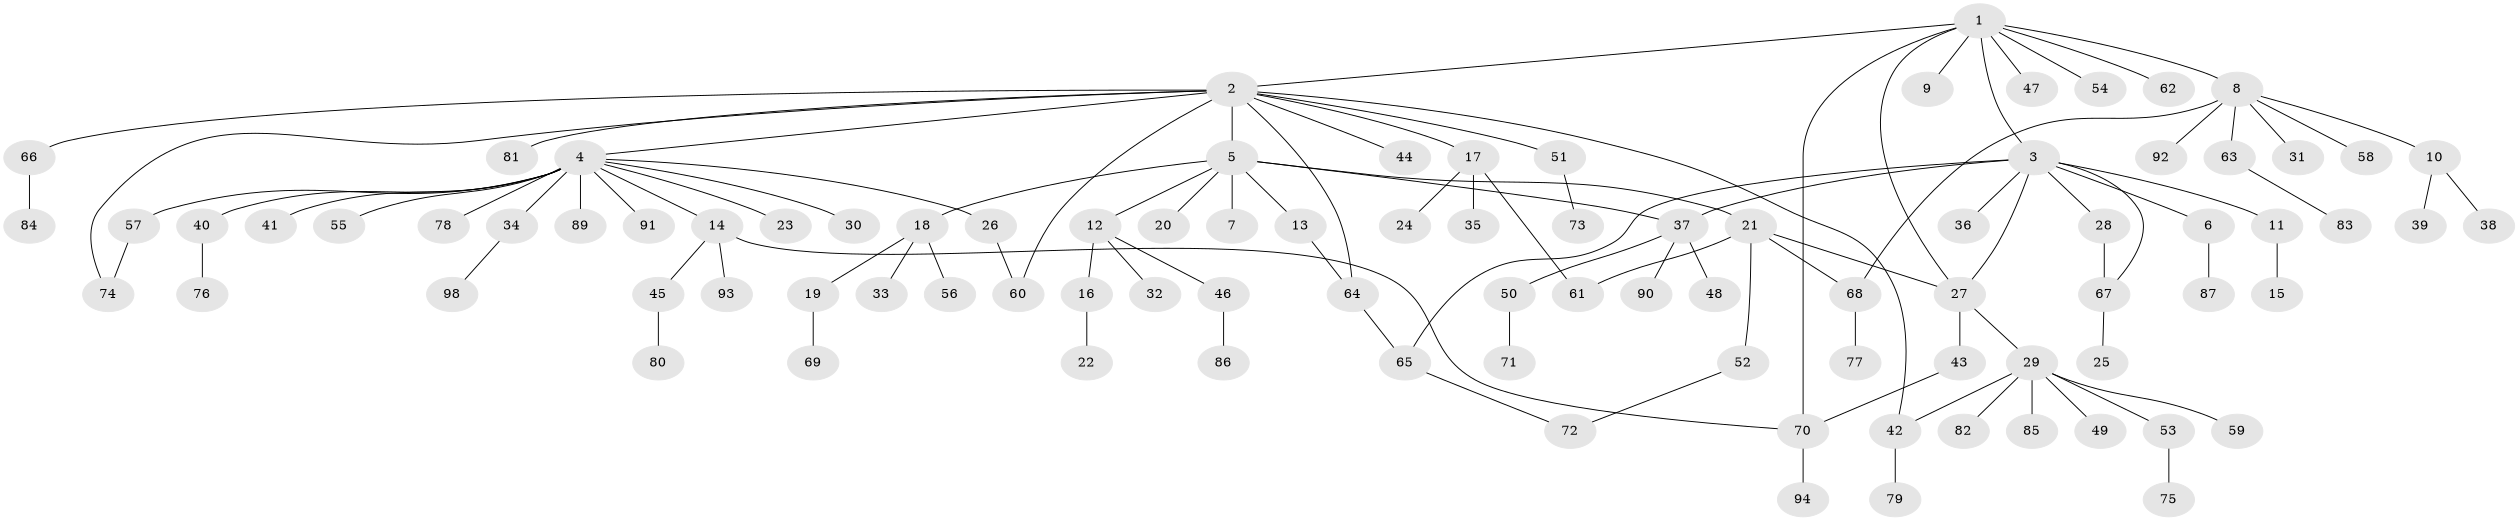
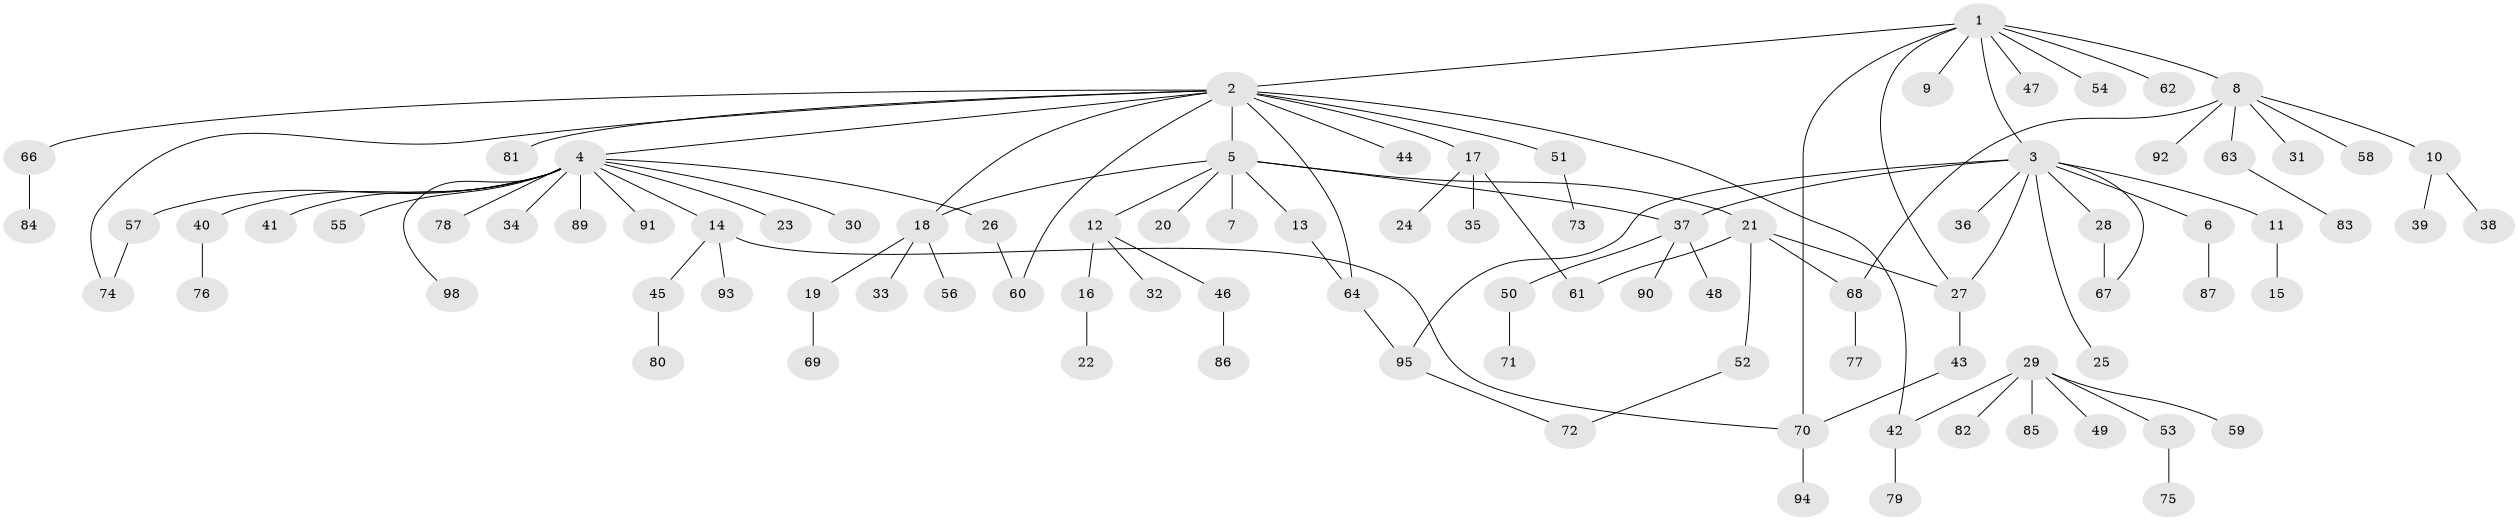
edge "2" -- "18": added
edge "34" -- "98": now "4" -- "98"
edge "27" -- "29": removed
edge "67" -- "25": now "3" -- "25"
node "65": label "65" -> "95"
